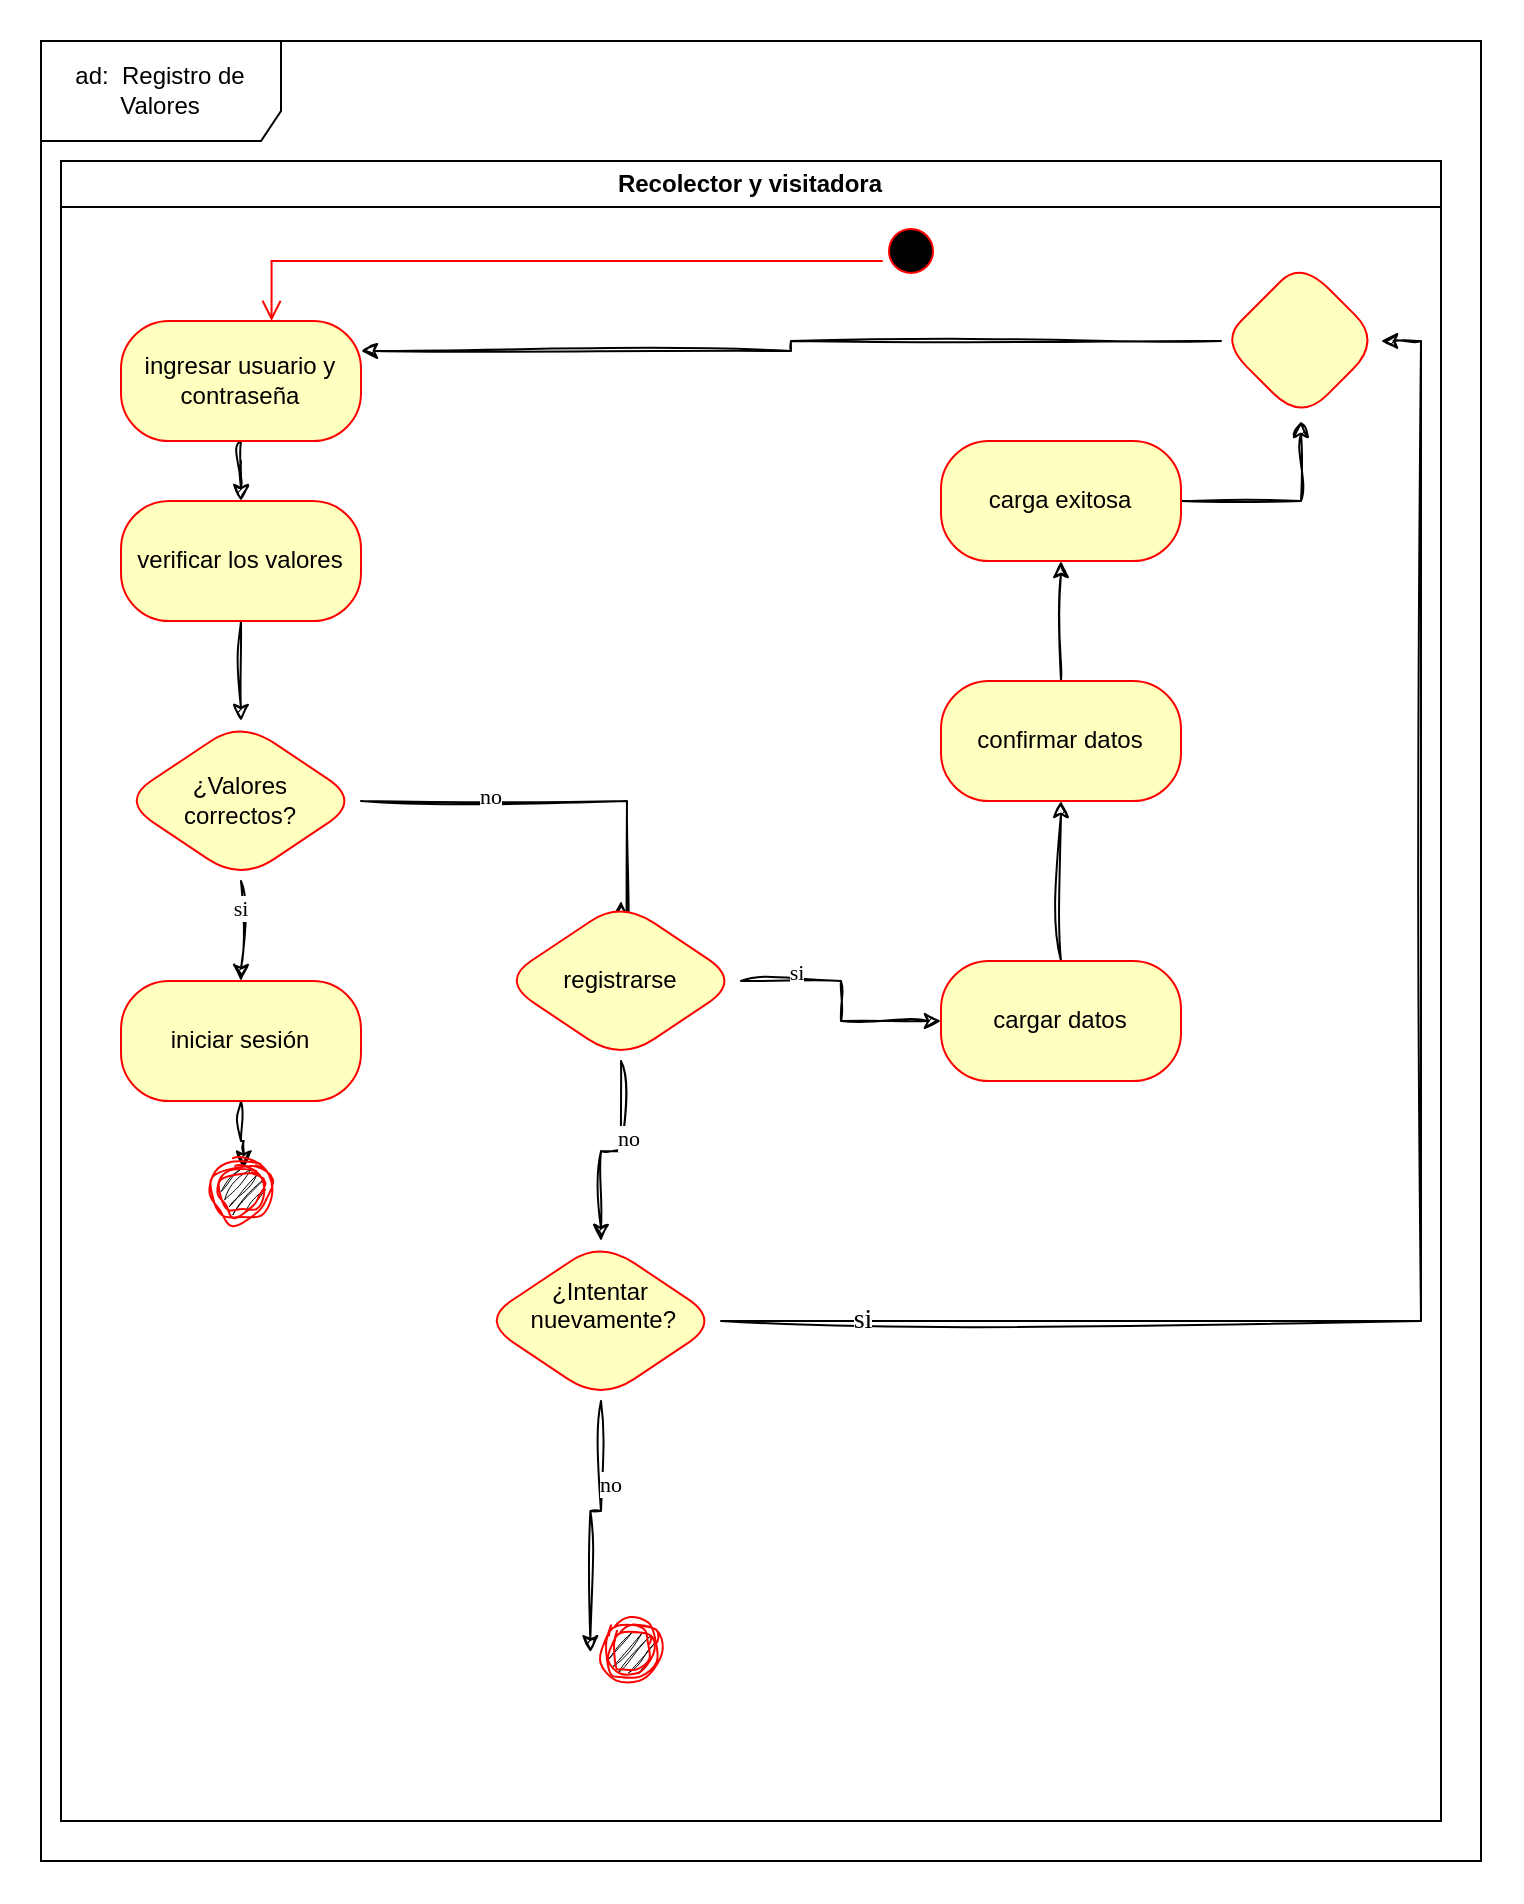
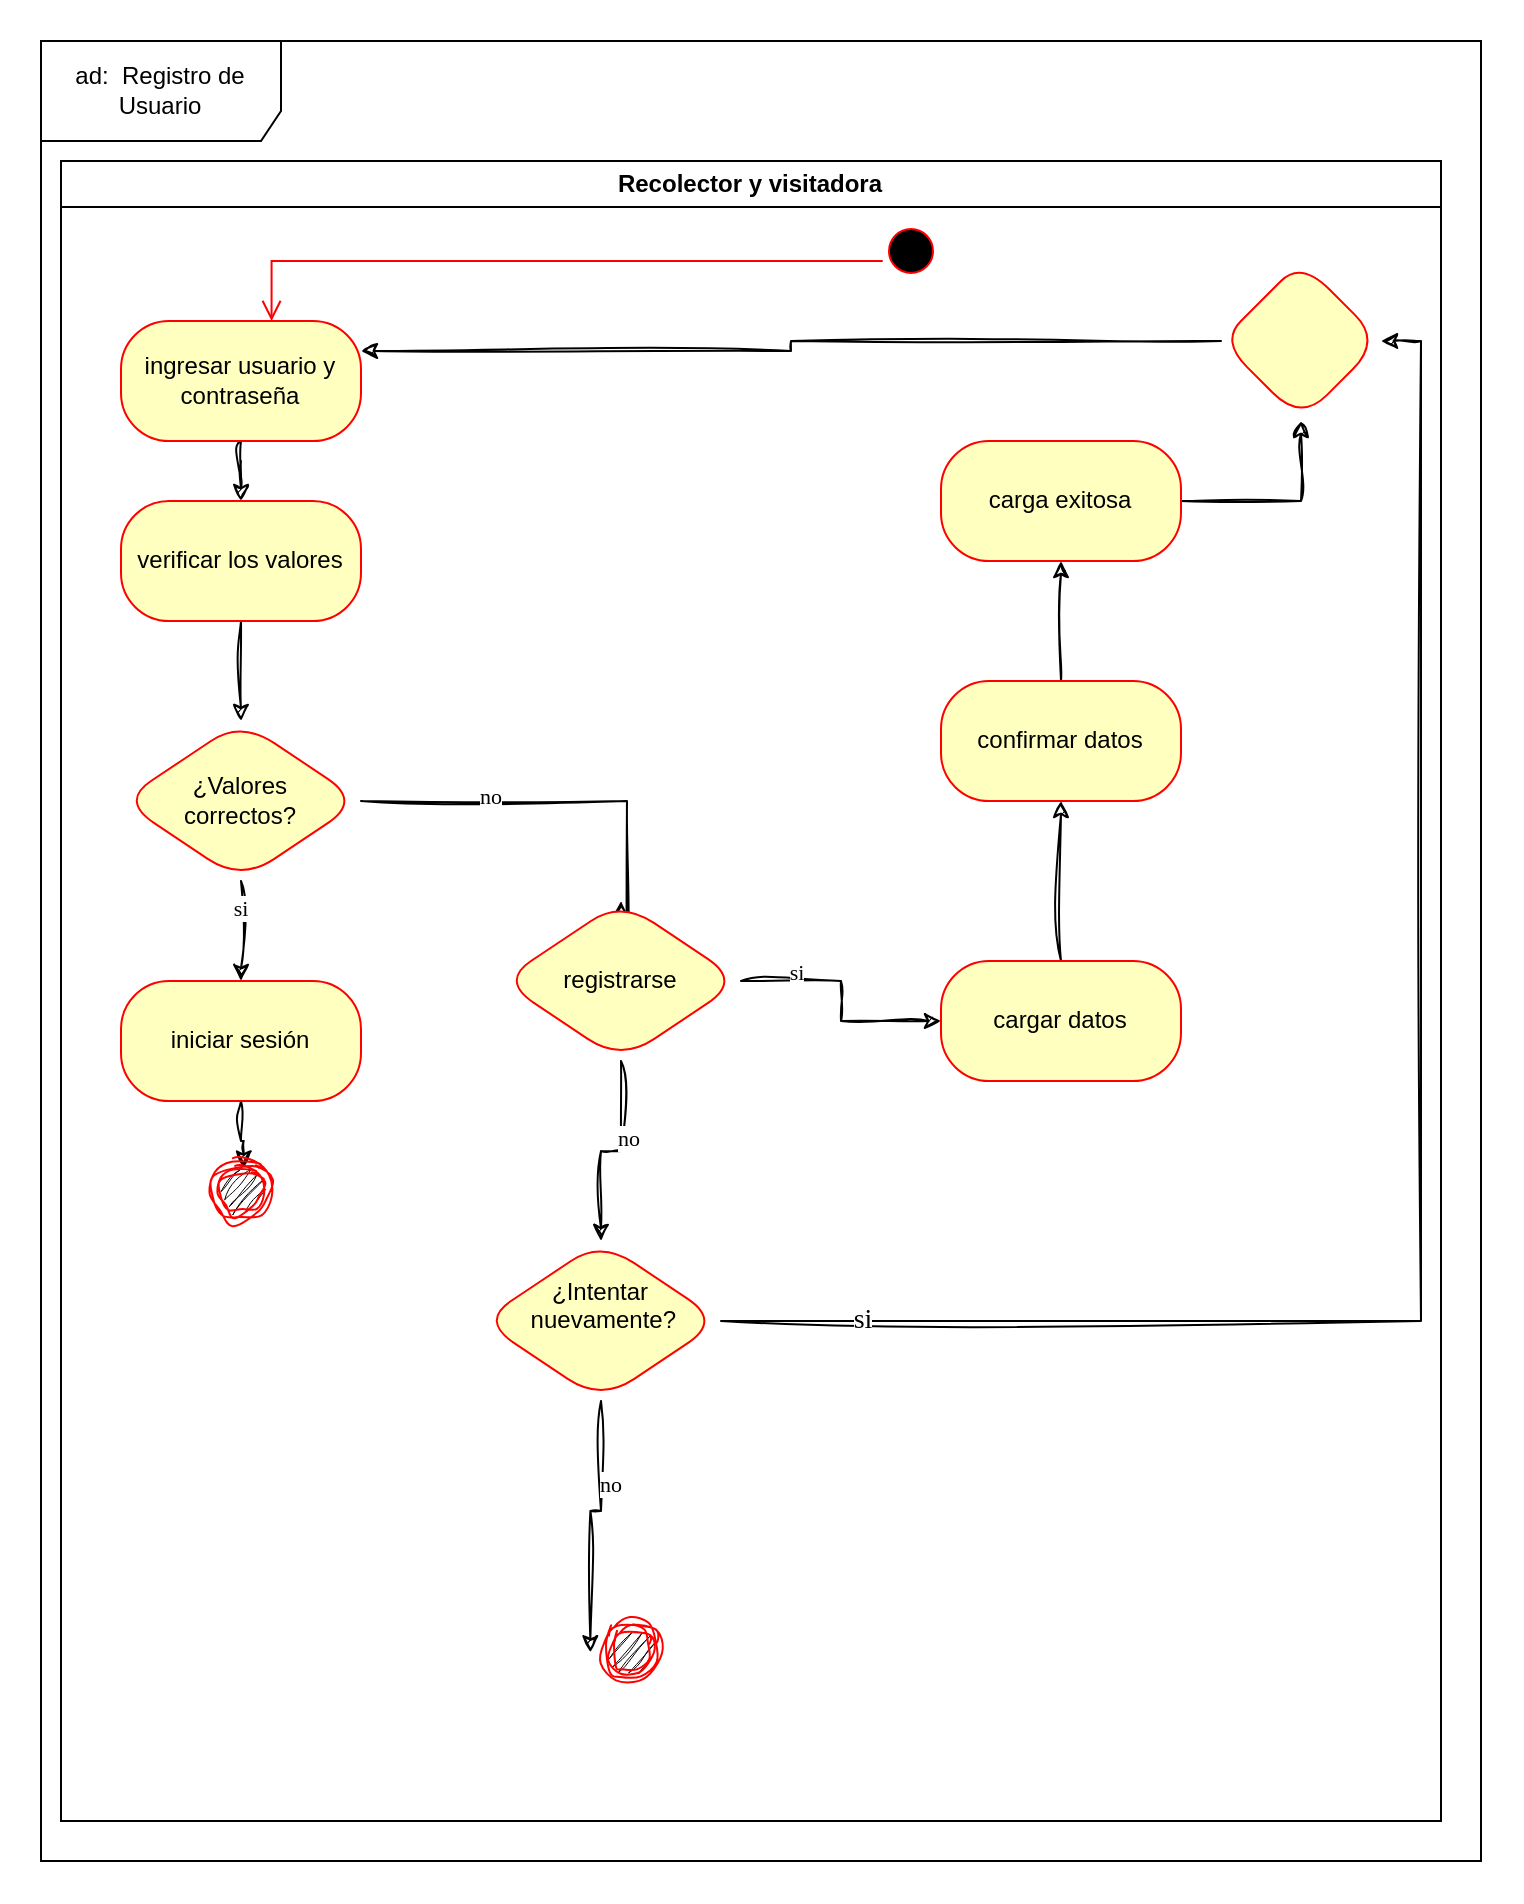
node "ad: Registro de Valores": label "ad: Registro de Valores" -> "ad: Registro de Usuario"
